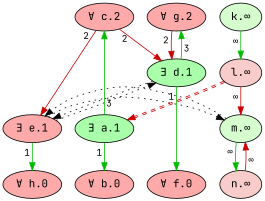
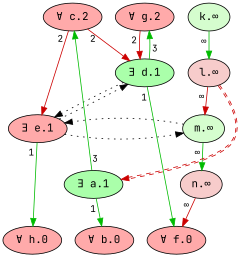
edge "n.∞" -> "m.∞": now "n.∞" -> "∀ f.0"
